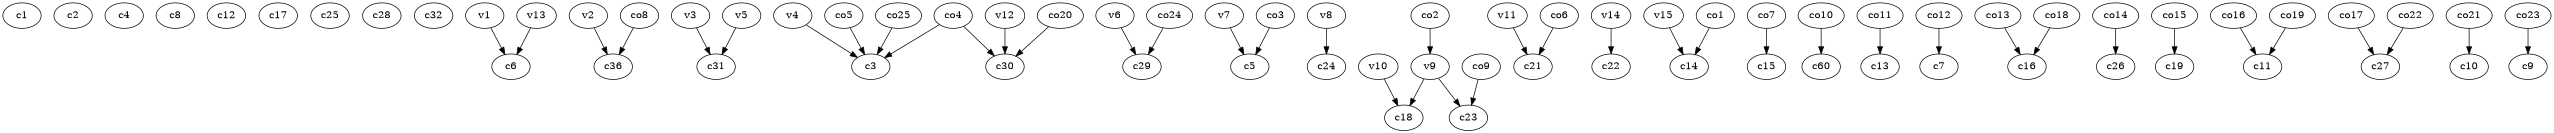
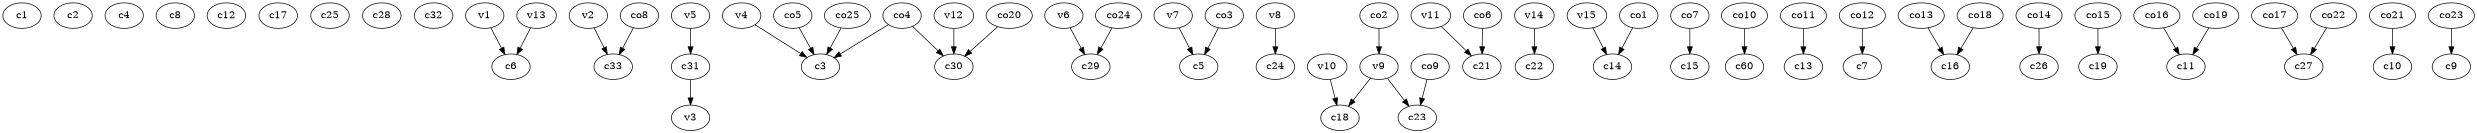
edge "v3" -> "c31": reversed
node "c36": label "c36" -> "c33"
